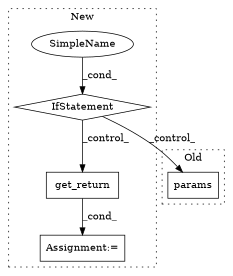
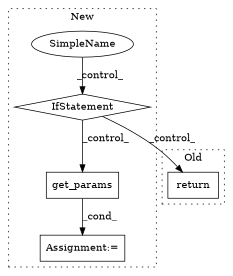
edge "SimpleName" -> "IfStatement": label "_cond_" -> "_control_"
node "get_return": label "get_return" -> "get_params"
node "params": label "params" -> "return"
